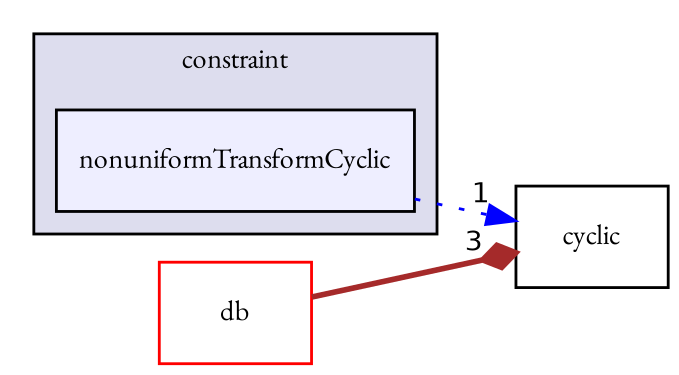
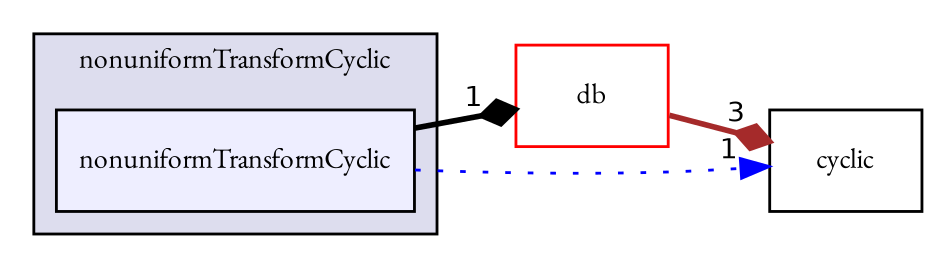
cluster "constraint": label "constraint" -> "nonuniformTransformCyclic"
edge "nonuniformTransformCyclic" -> "db": added
